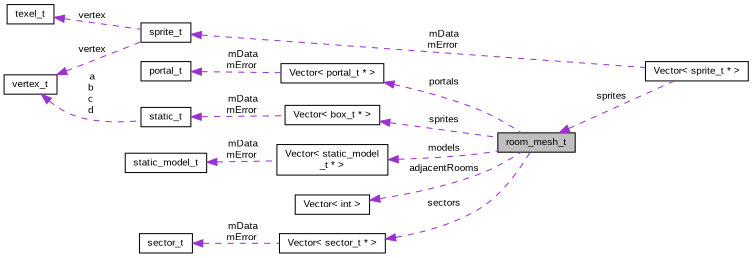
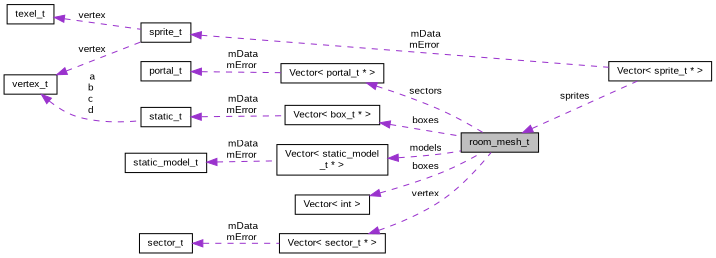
edge "room_mesh_t" -> "Vector< portal_t * >": label " portals" -> " sectors"
edge "room_mesh_t" -> "Vector< box_t * >": label " sprites" -> " boxes"
edge "room_mesh_t" -> "Vector< int >": label " adjacentRooms" -> " boxes"
edge "room_mesh_t" -> "Vector< sector_t * >": label " sectors" -> " vertex"
